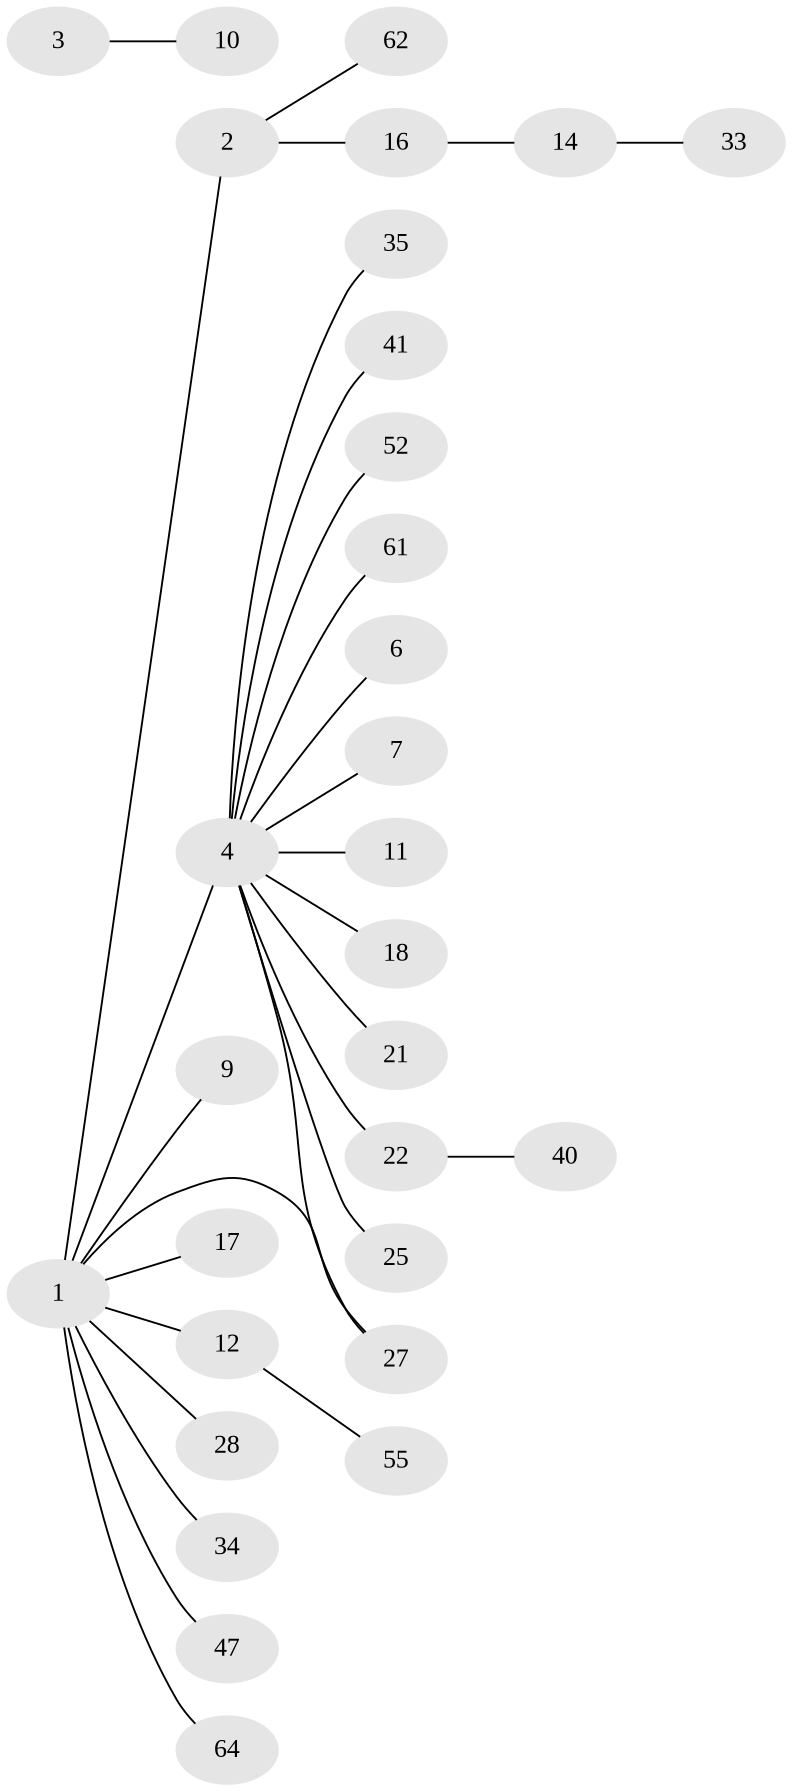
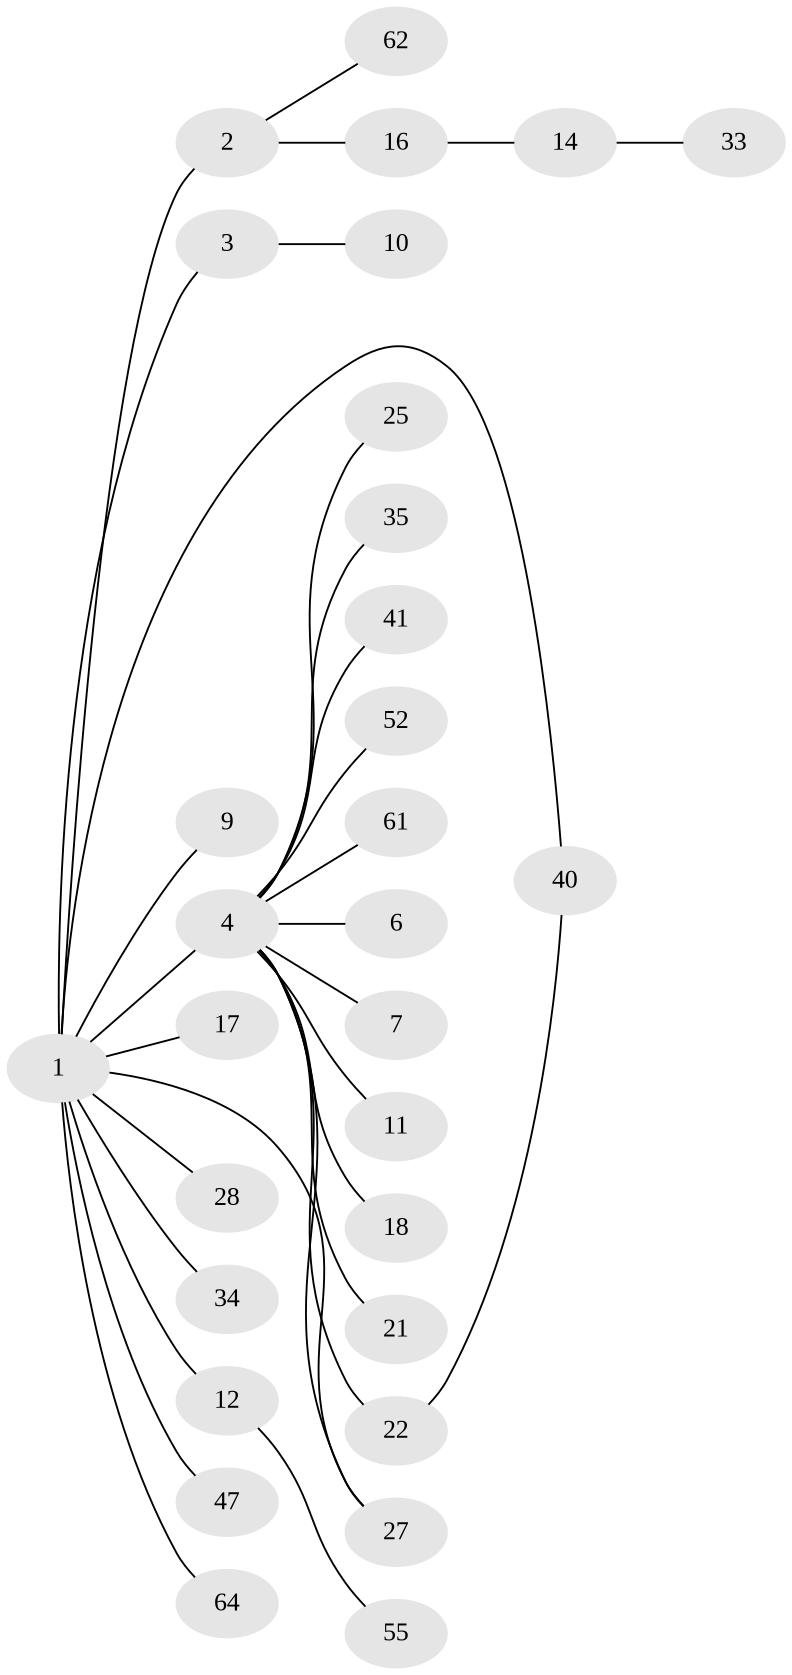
edge "40" -- "1": added
edge "3" -- "1": added
